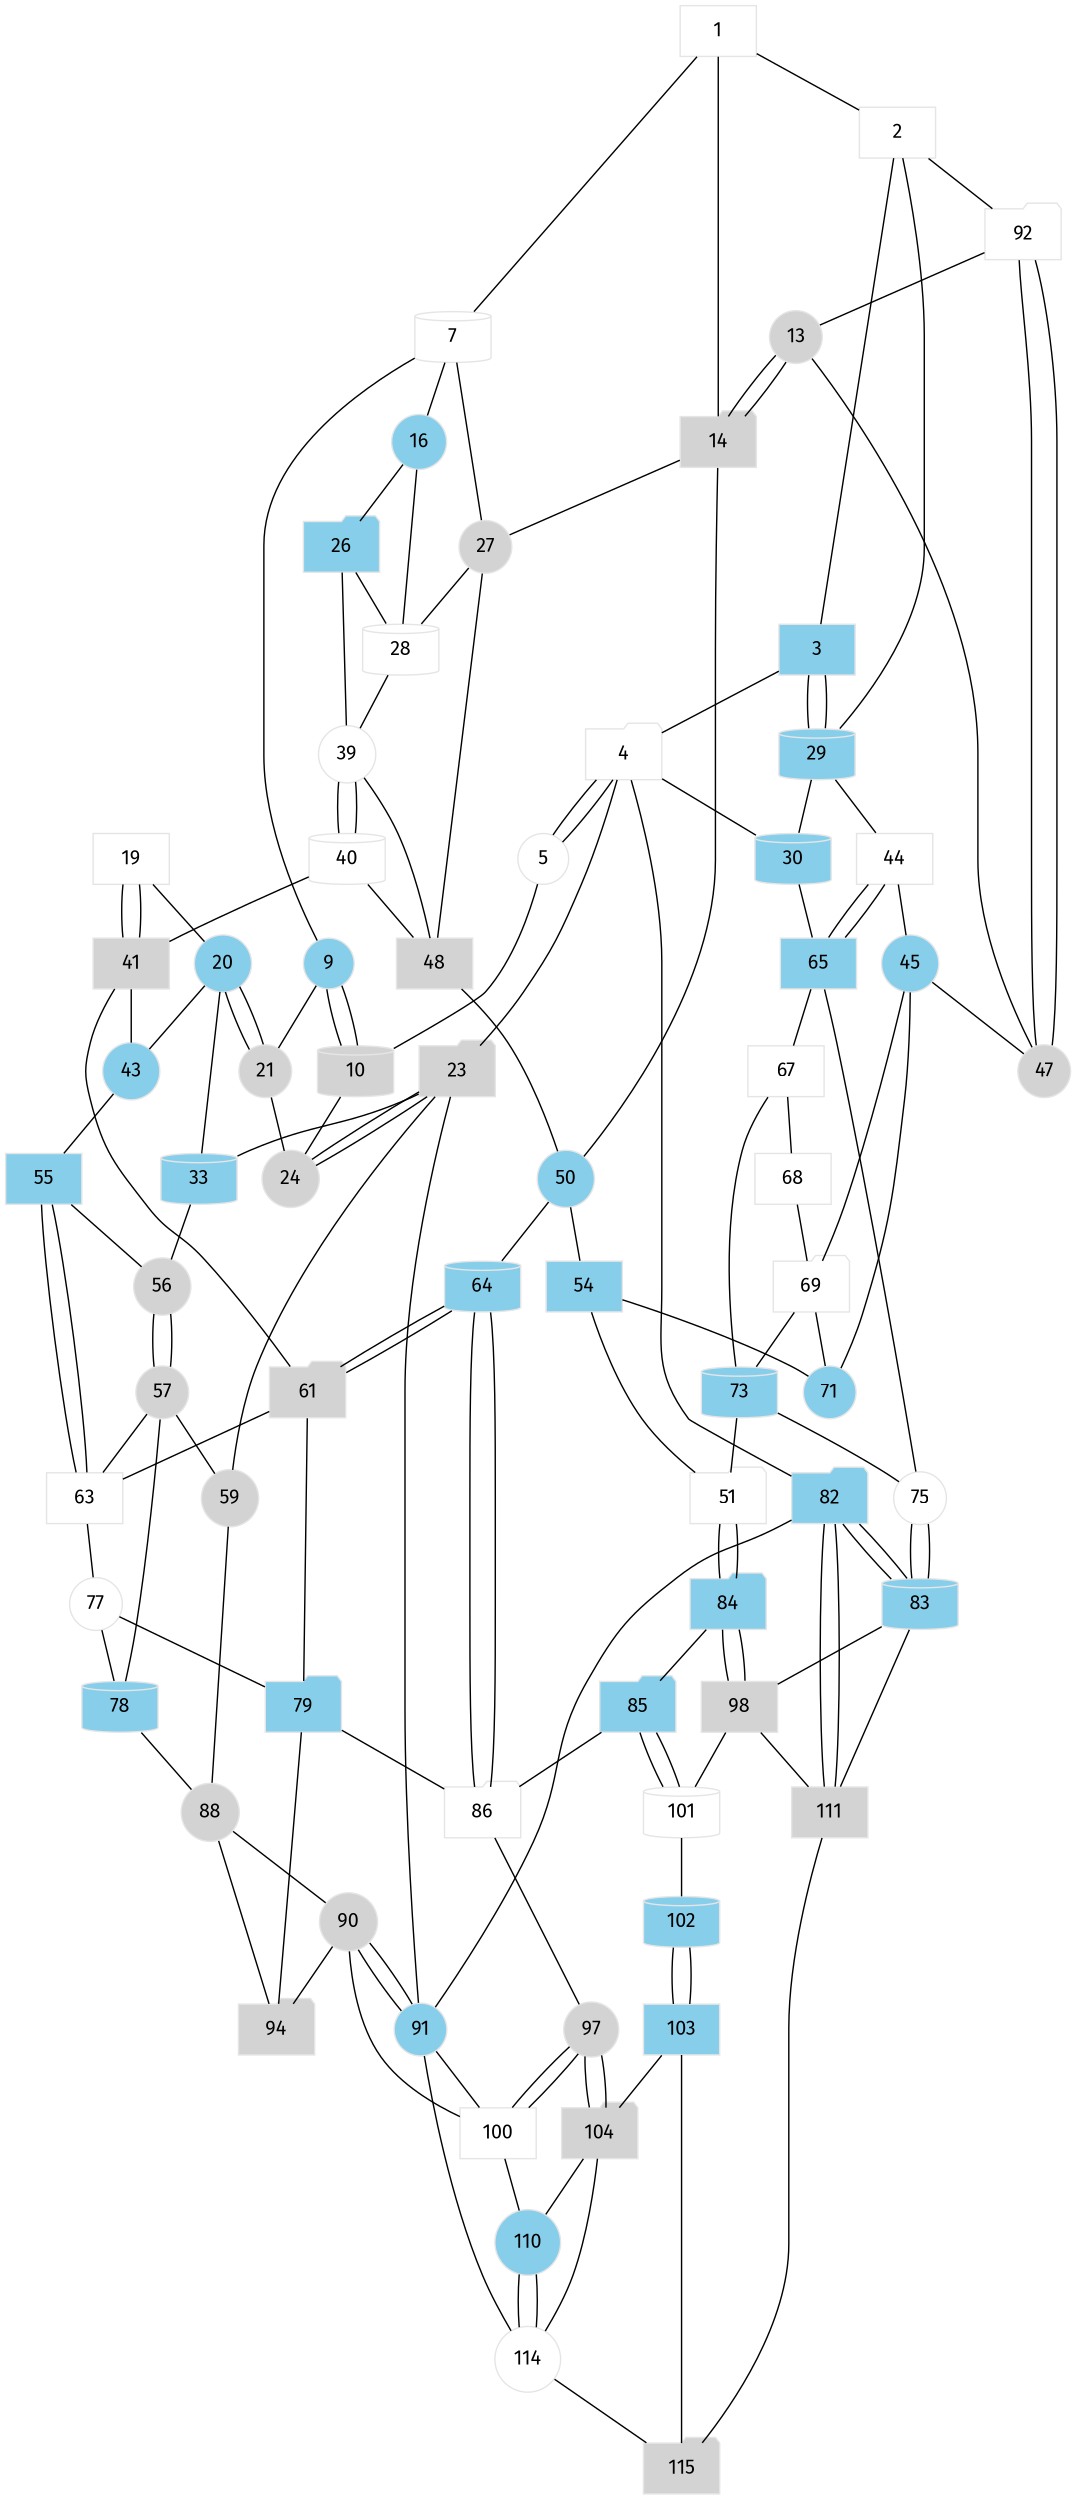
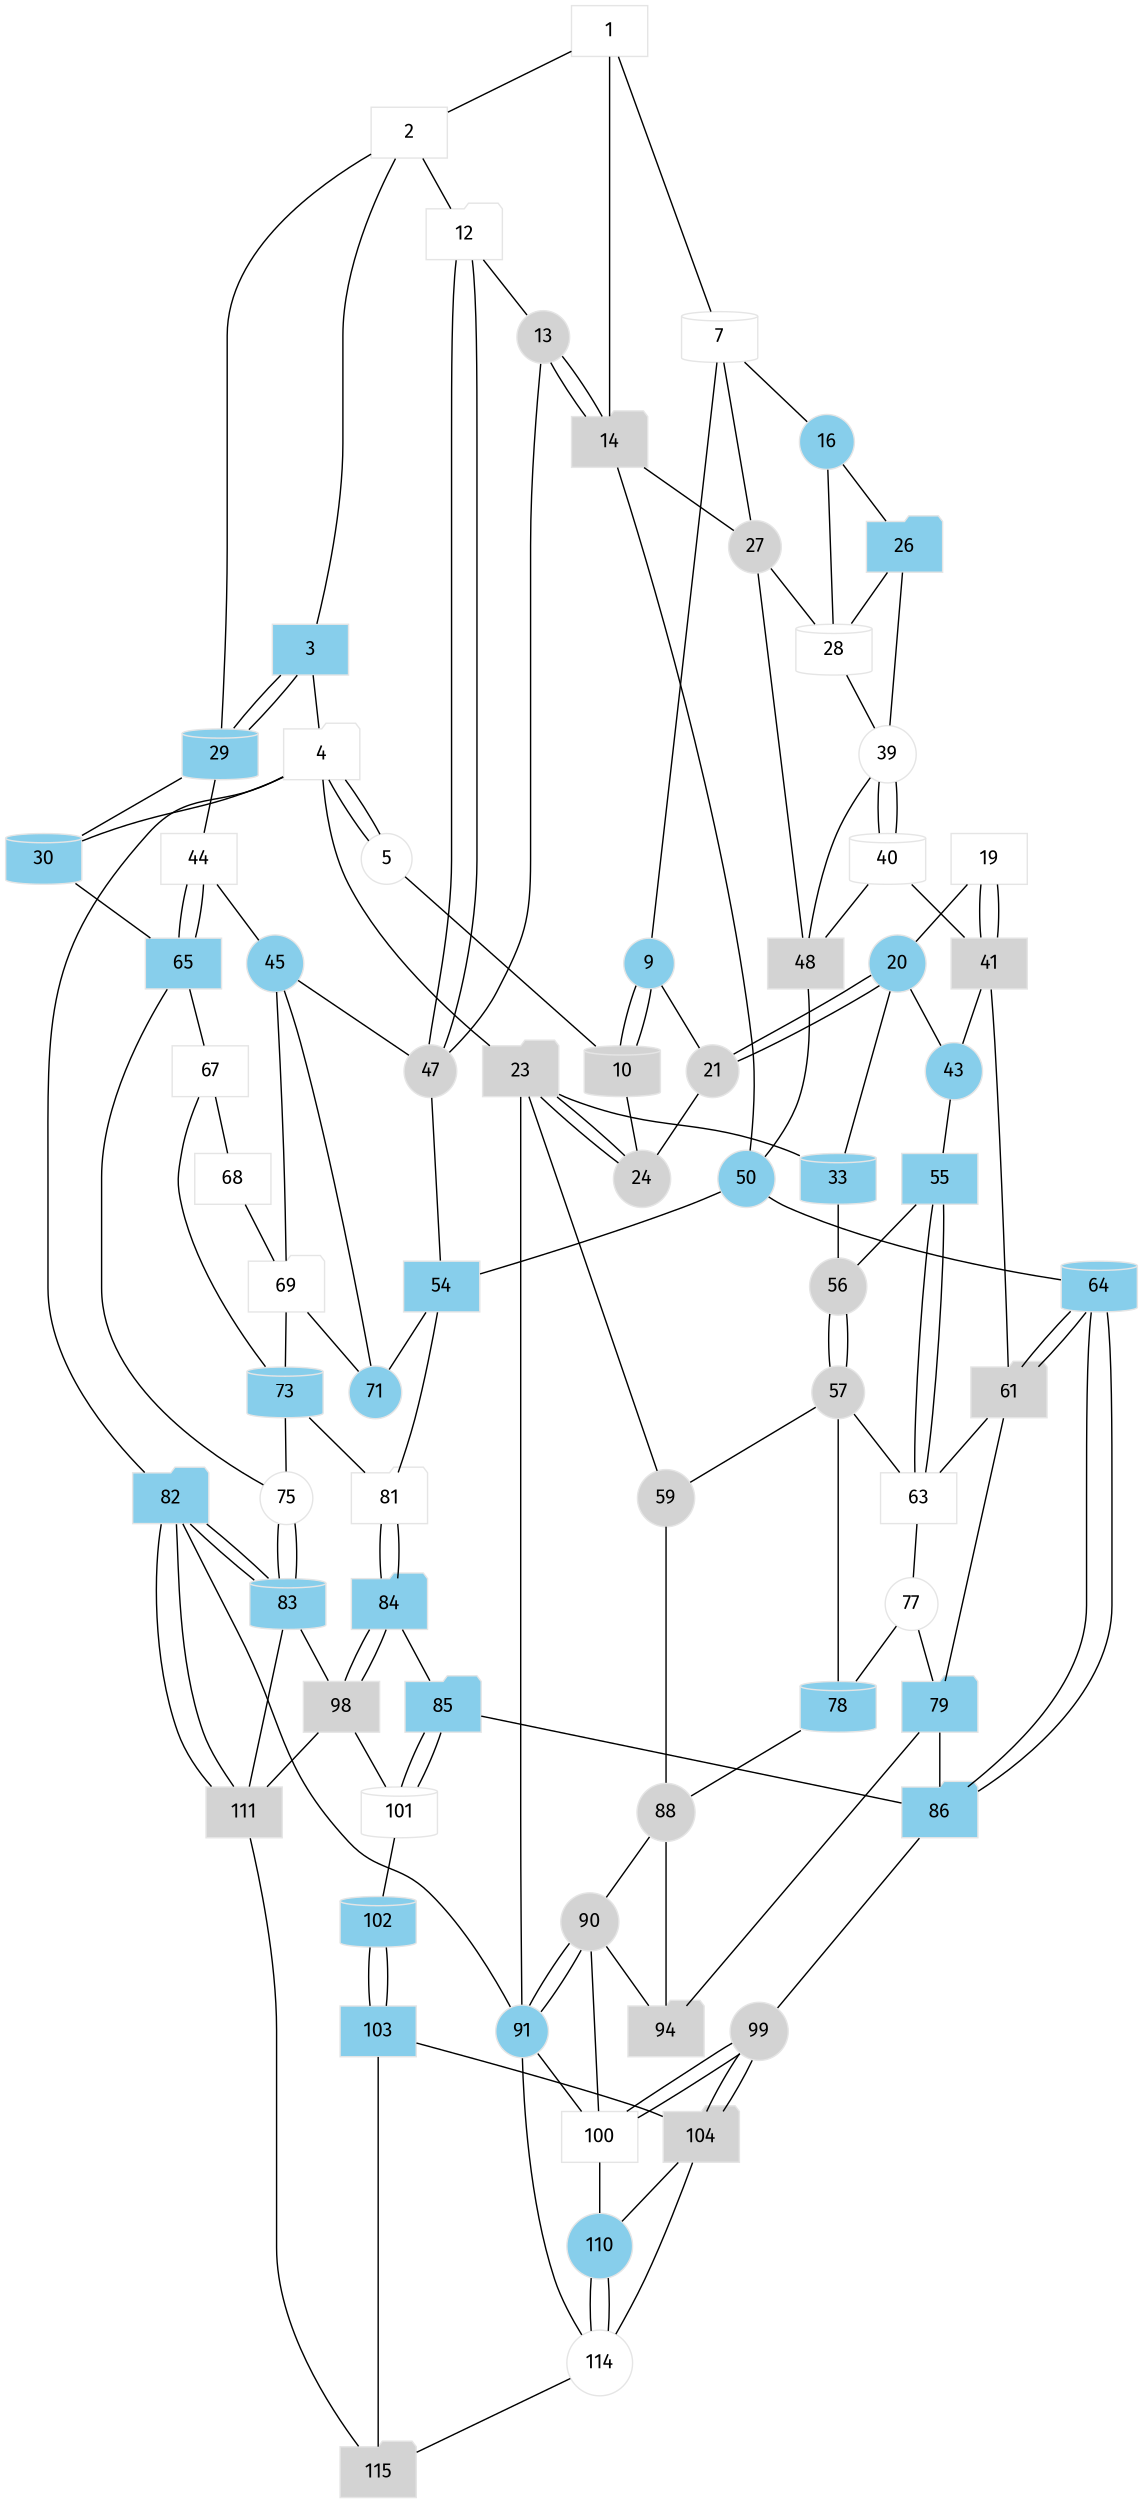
node "92": label "92" -> "12"
edge "47" -- "54": added
node "51": label "51" -> "81"
node "86": fillcolor white -> skyblue
node "97": label "97" -> "99"
